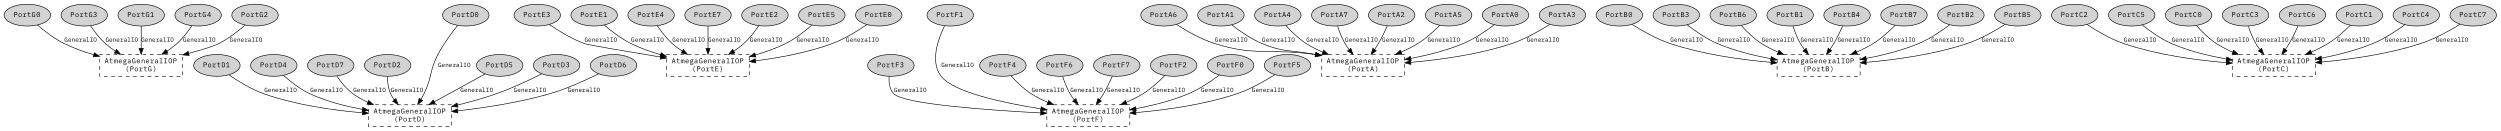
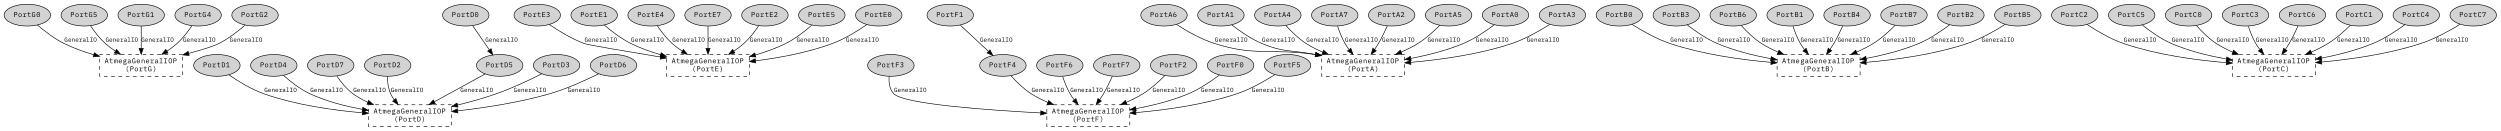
node "PortG3": label "PortG3" -> "PortG5"
edge "PortD0" -> "AtmegaGeneralIOP (PortD)": now "PortD0" -> "PortD5"
edge "PortF1" -> "AtmegaGeneralIOP (PortF)": now "PortF1" -> "PortF4"
